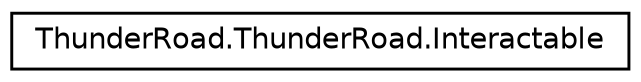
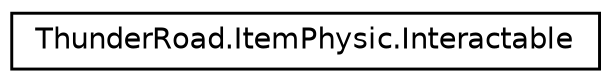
node "ThunderRoad.ThunderRoad.Interactable": label "ThunderRoad.ThunderRoad.Interactable" -> "ThunderRoad.ItemPhysic.Interactable"
